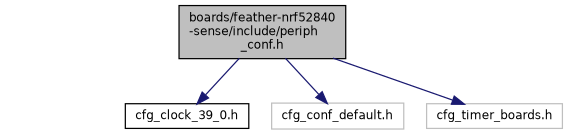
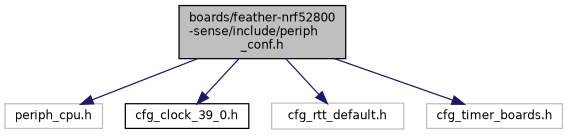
node "boards/feather-nrf52840 -sense/include/periph _conf.h": label "boards/feather-nrf52840 -sense/include/periph _conf.h" -> "boards/feather-nrf52800 -sense/include/periph _conf.h"
node "periph_cpu.h": added
node "cfg_conf_default.h": label "cfg_conf_default.h" -> "cfg_rtt_default.h"
